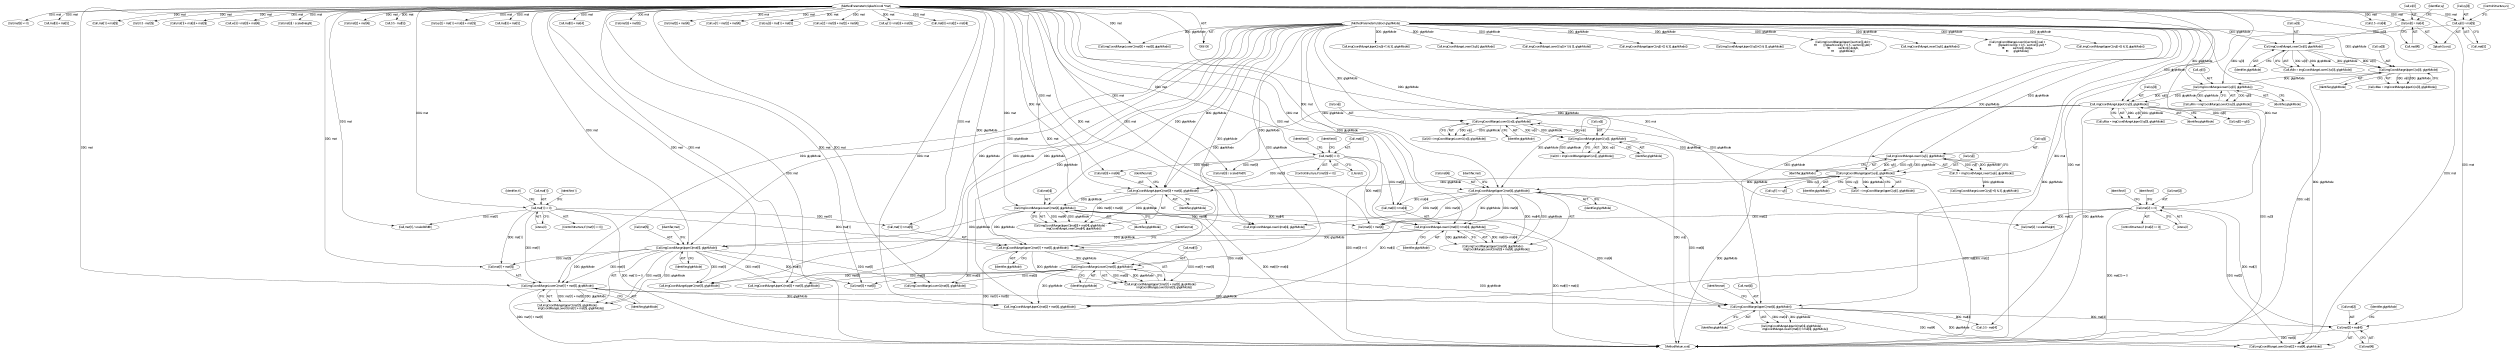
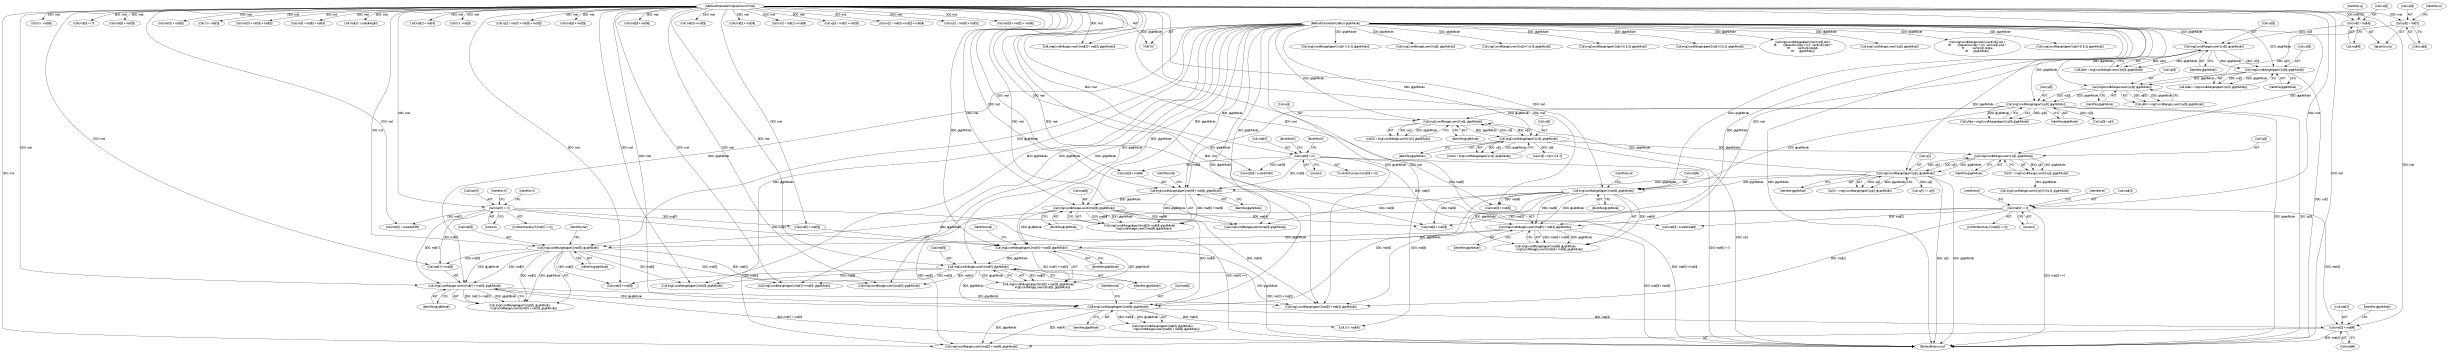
node "(ControlStructure,vx)": label "(ControlStructure,vx)" -> "(Identifier,vx)"
node "(Call,vx[i] < vx[(i+1) & 3])": added
